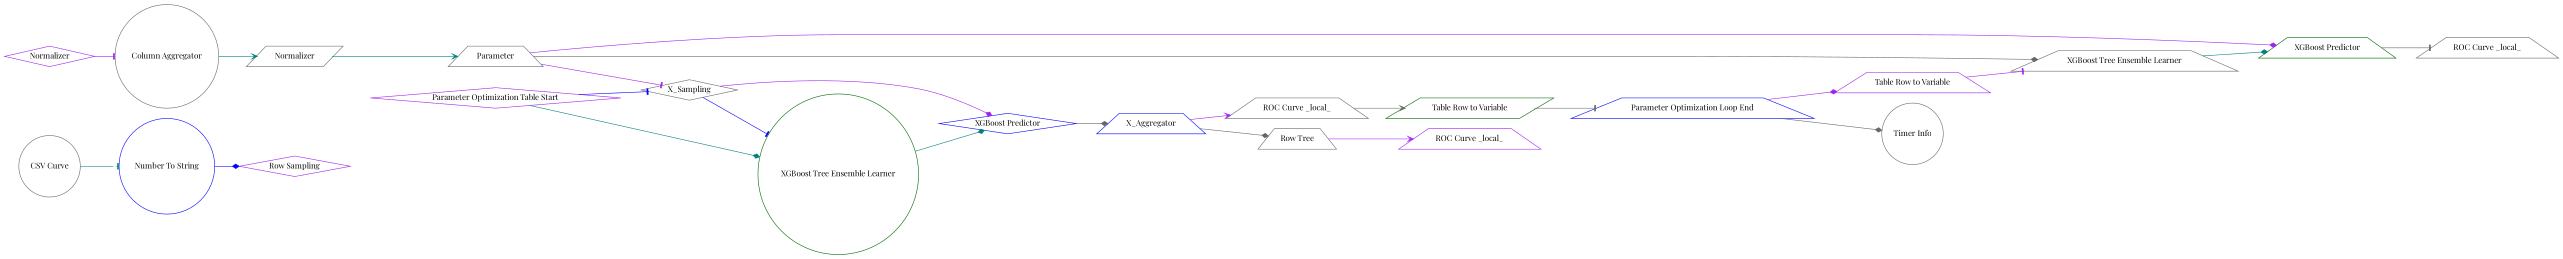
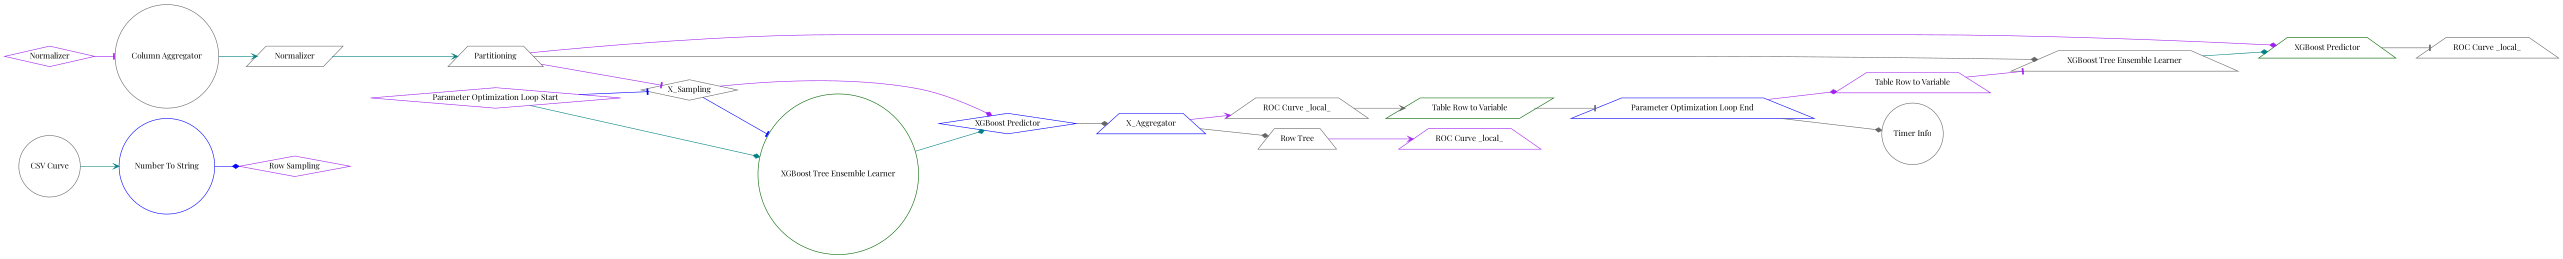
node "Parameter": label "Parameter" -> "Partitioning"
node "Parameter Optimization Table Start": label "Parameter Optimization Table Start" -> "Parameter Optimization Loop Start"
edge "CSV Curve" -> "Number To String": arrowhead tee -> vee
